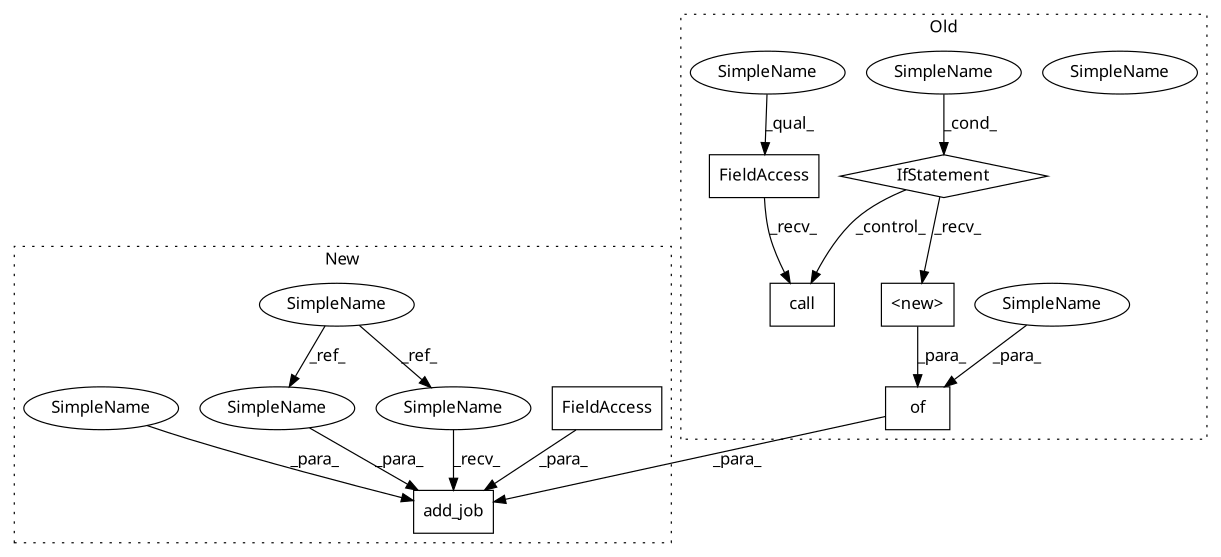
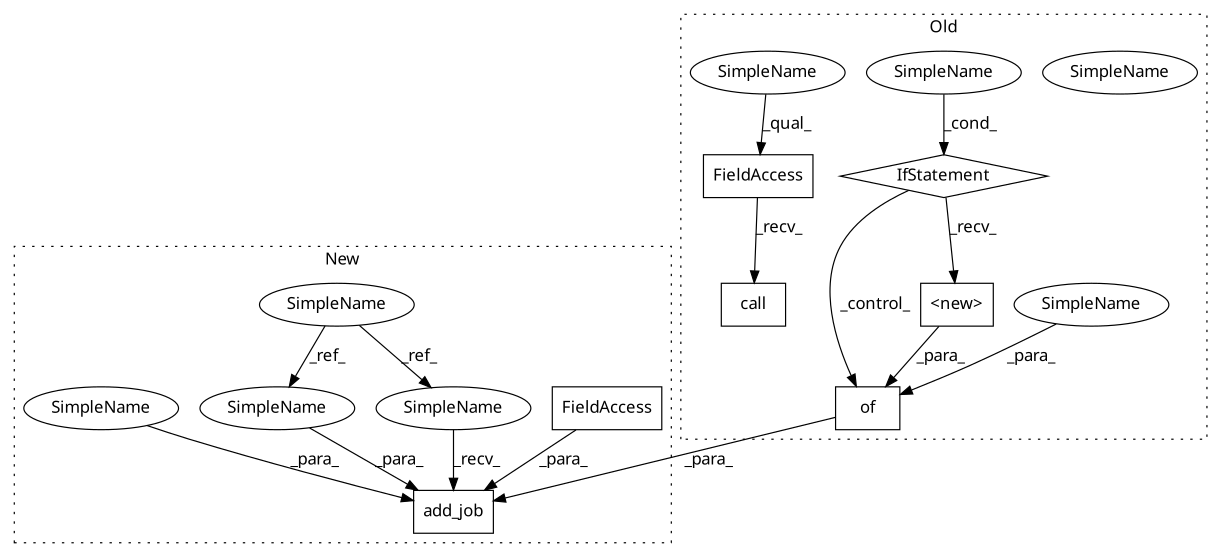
edge "IfStatement" -> "call": now "IfStatement" -> "of"
